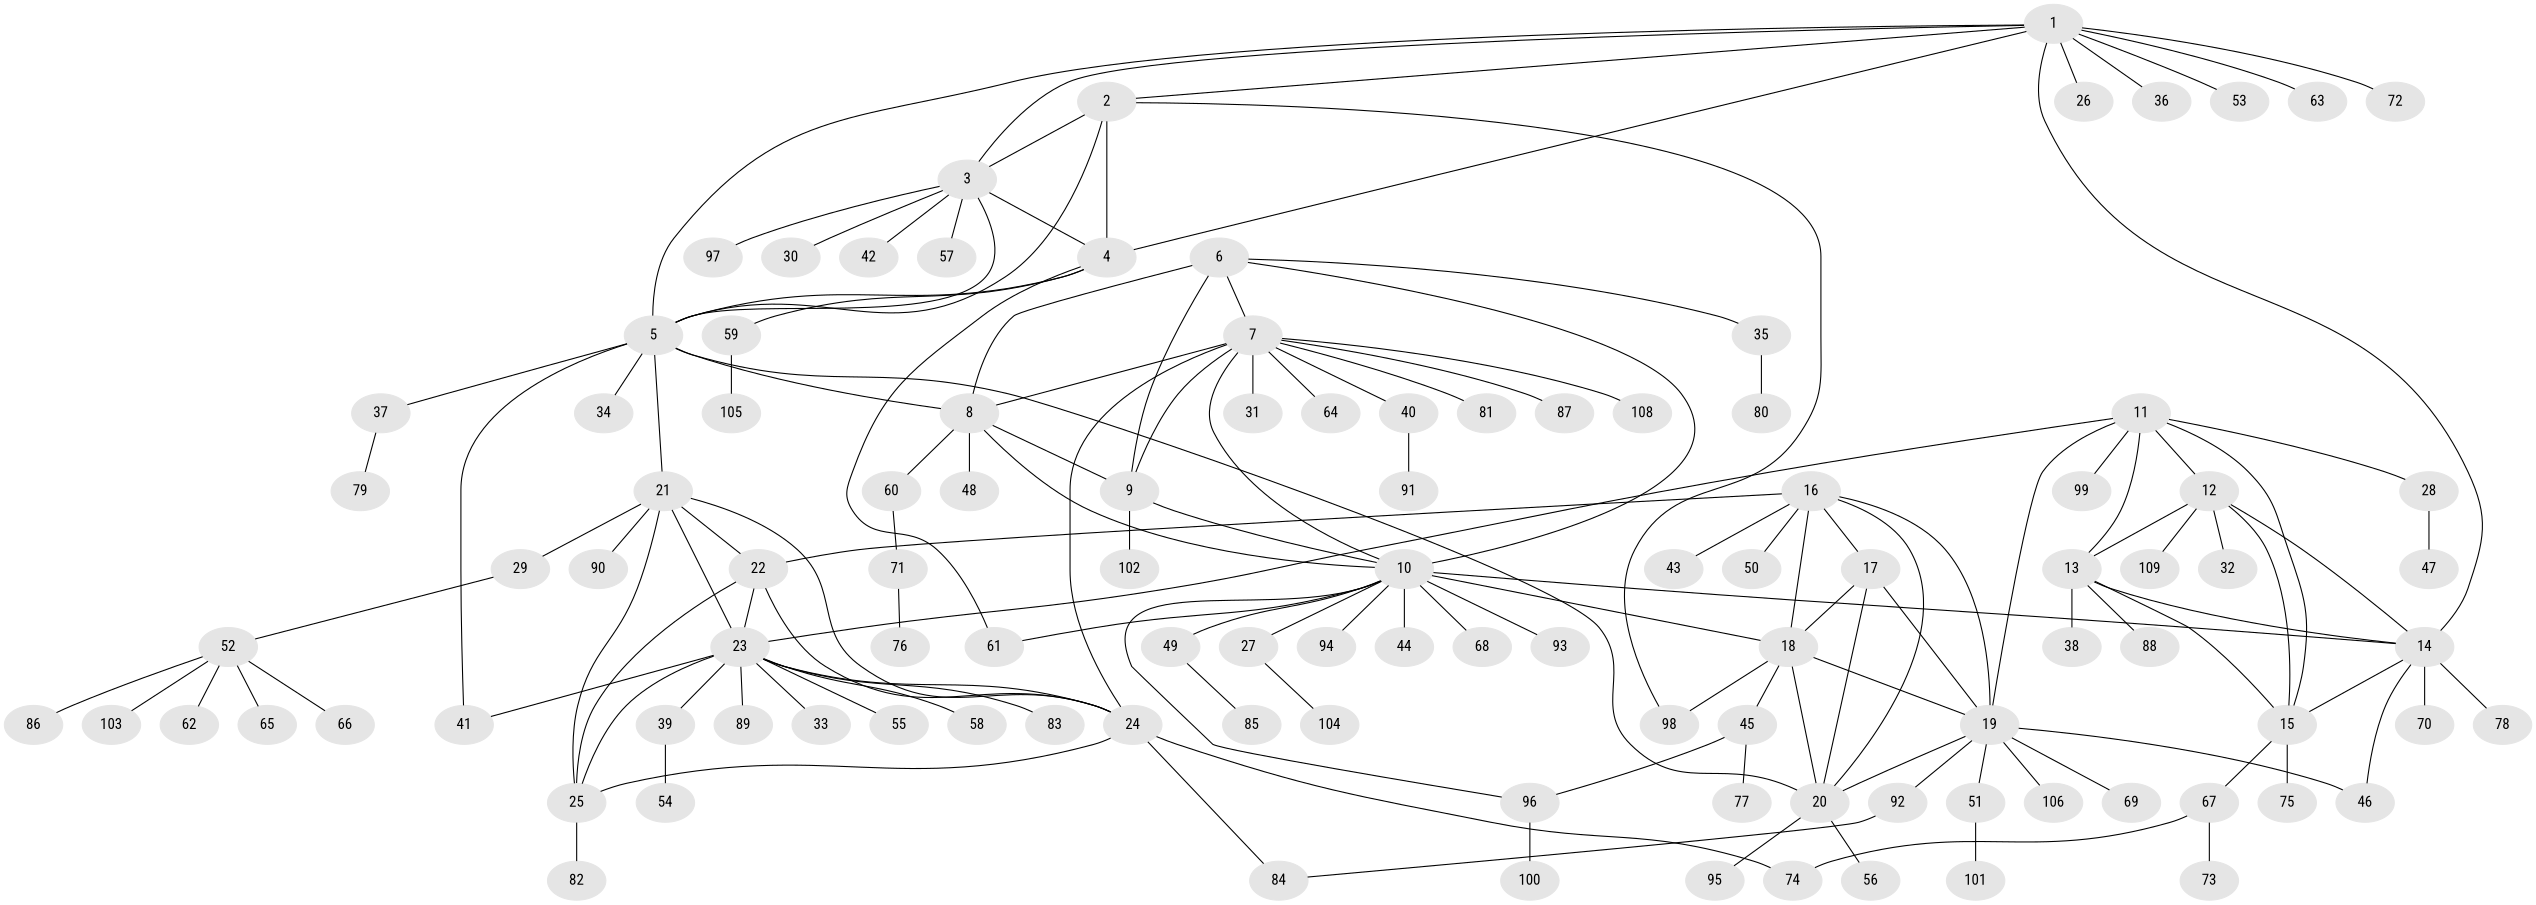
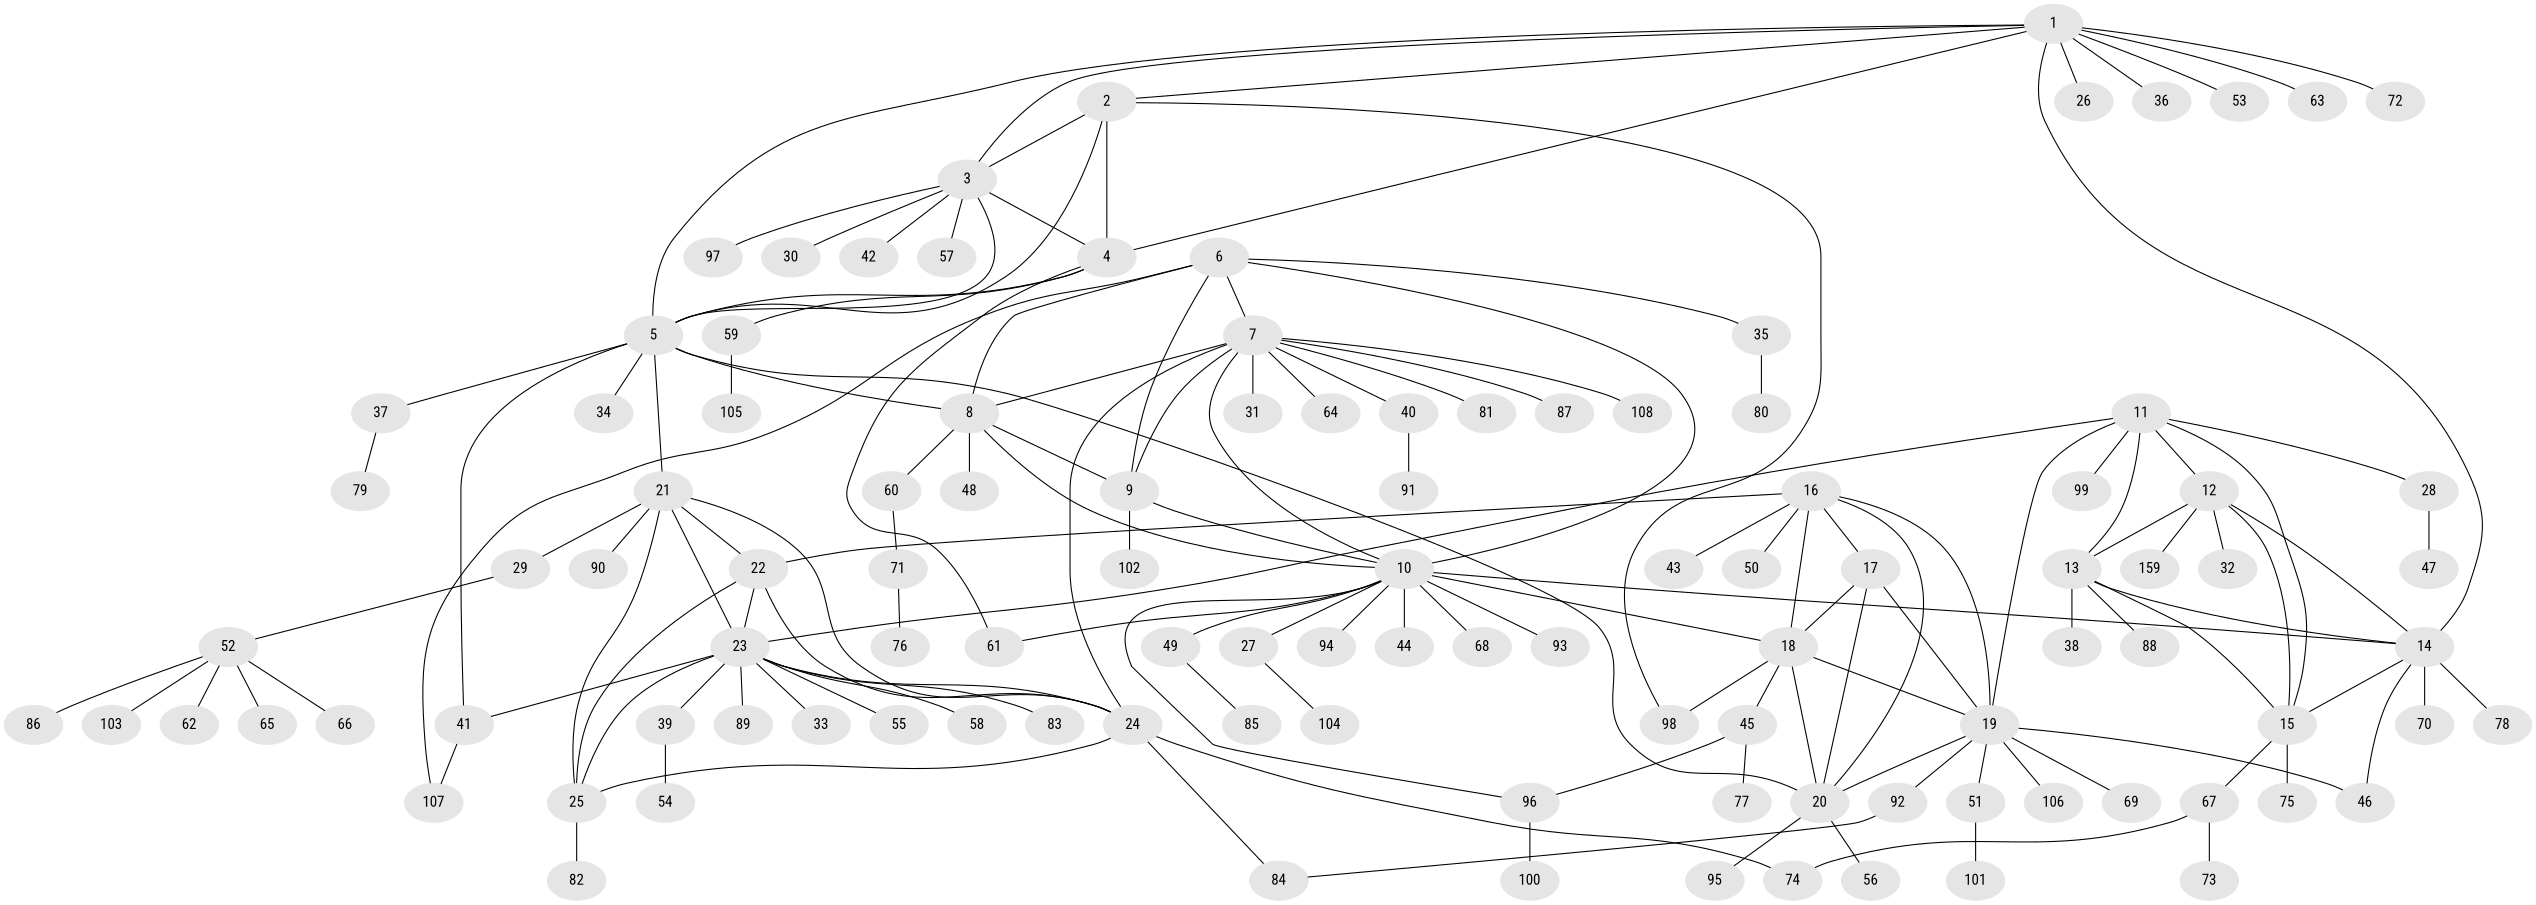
node "109": label "109" -> "159"
node "107": added
